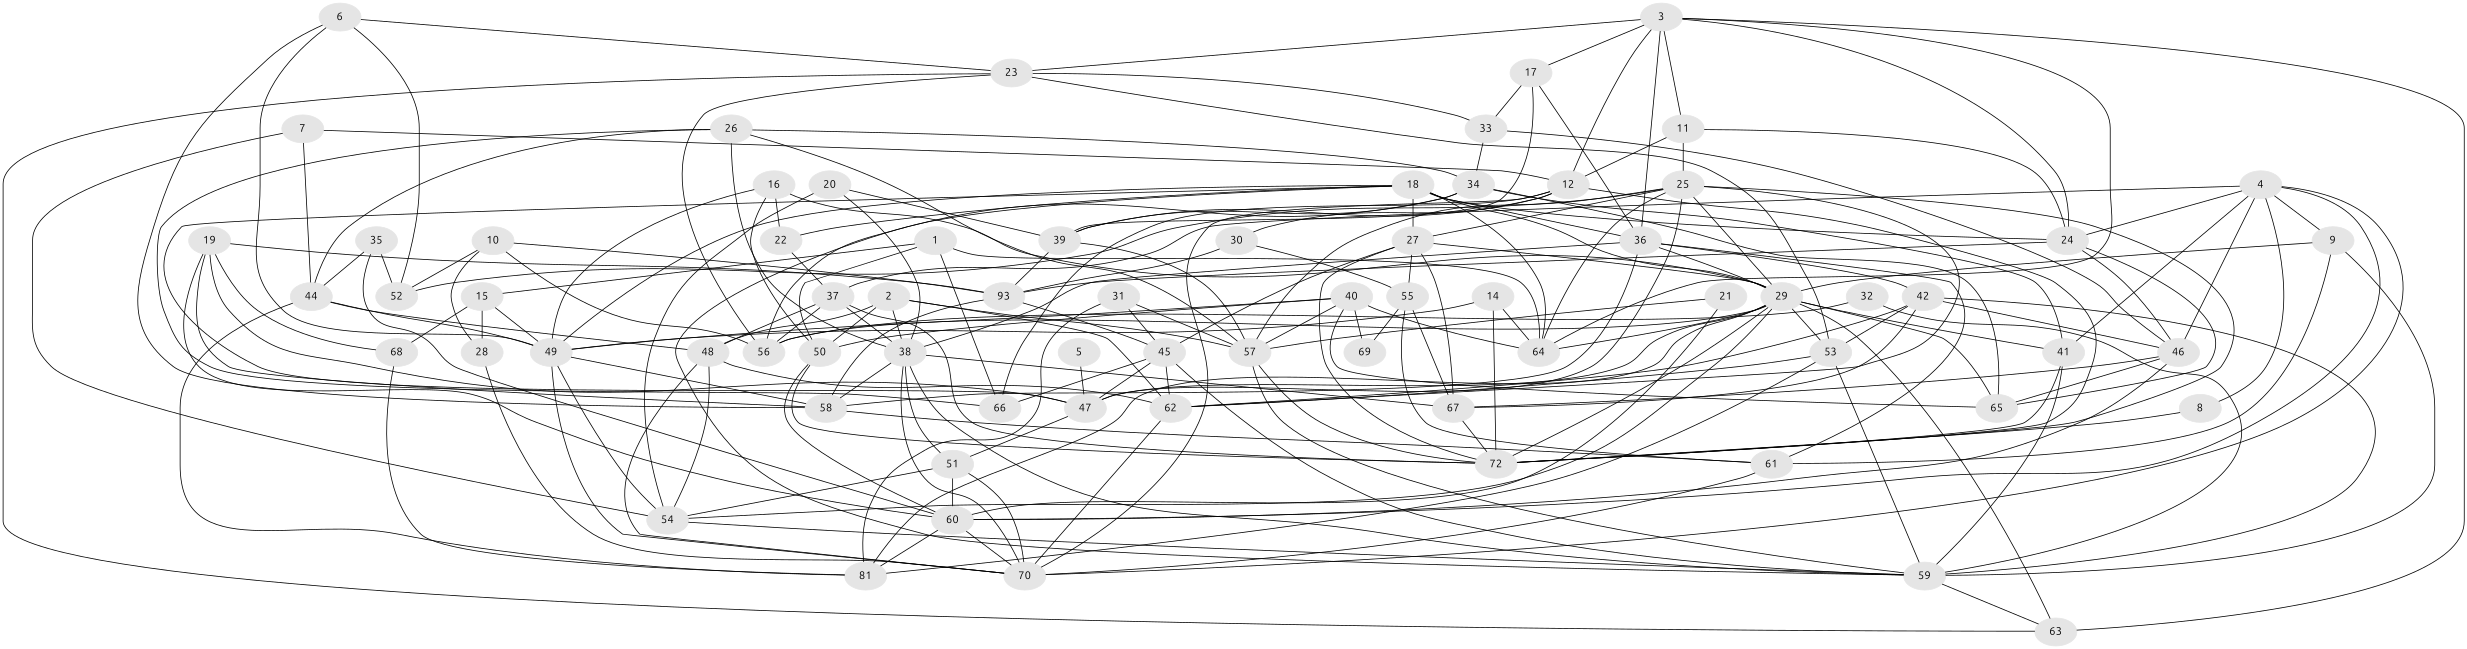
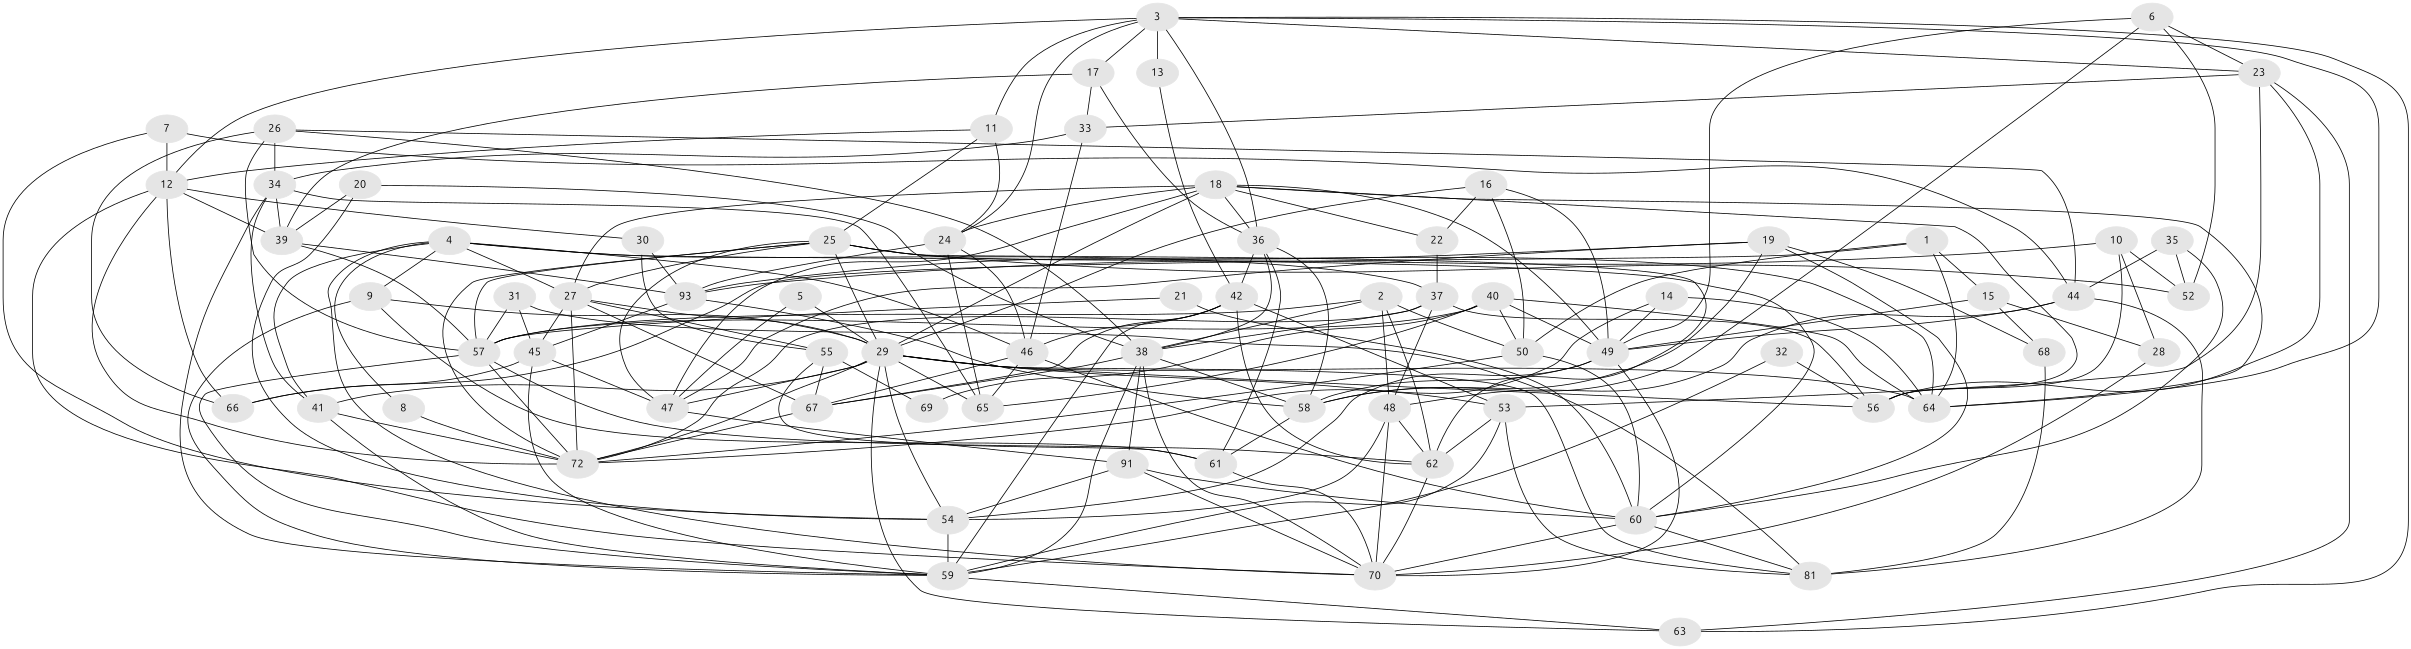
node "13": added
edge "4" -- "24": now "4" -- "27"
edge "36" -- "29": now "5" -- "29"
edge "45" -- "62": now "57" -- "62"
node "51": label "51" -> "91"
